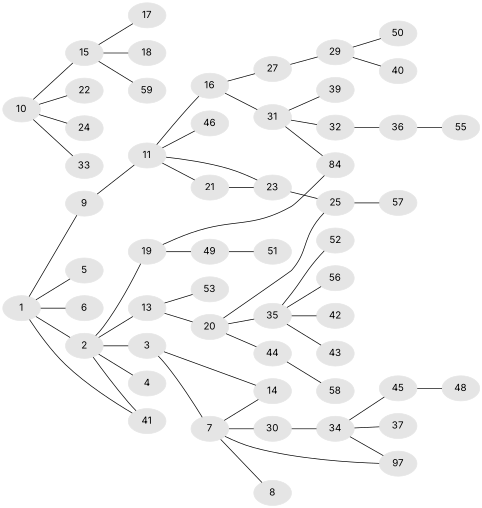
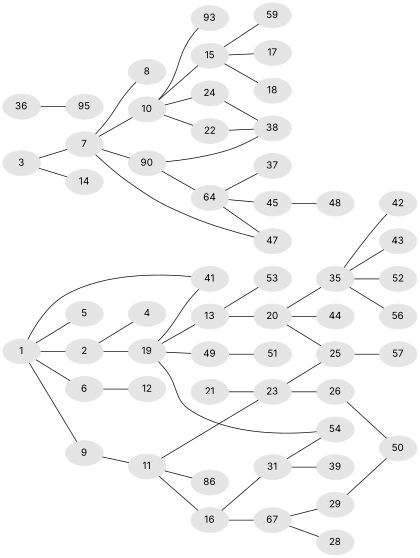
node "27": label "27" -> "67"
node "40": removed
node "46": label "46" -> "86"
node "38": added
node "32": removed
node "55": label "55" -> "95"
node "84": label "84" -> "54"
node "33": label "33" -> "93"
edge "11" -- "21": removed
edge "13" -- "2": now "13" -- "19"
edge "2" -- "3": removed
edge "2" -- "41": now "19" -- "41"
node "12": added
node "58": removed
node "26": added
edge "14" -- "7": now "10" -- "7"
node "30": label "30" -> "90"
node "34": label "34" -> "64"
node "97": label "97" -> "47"
node "28": added
